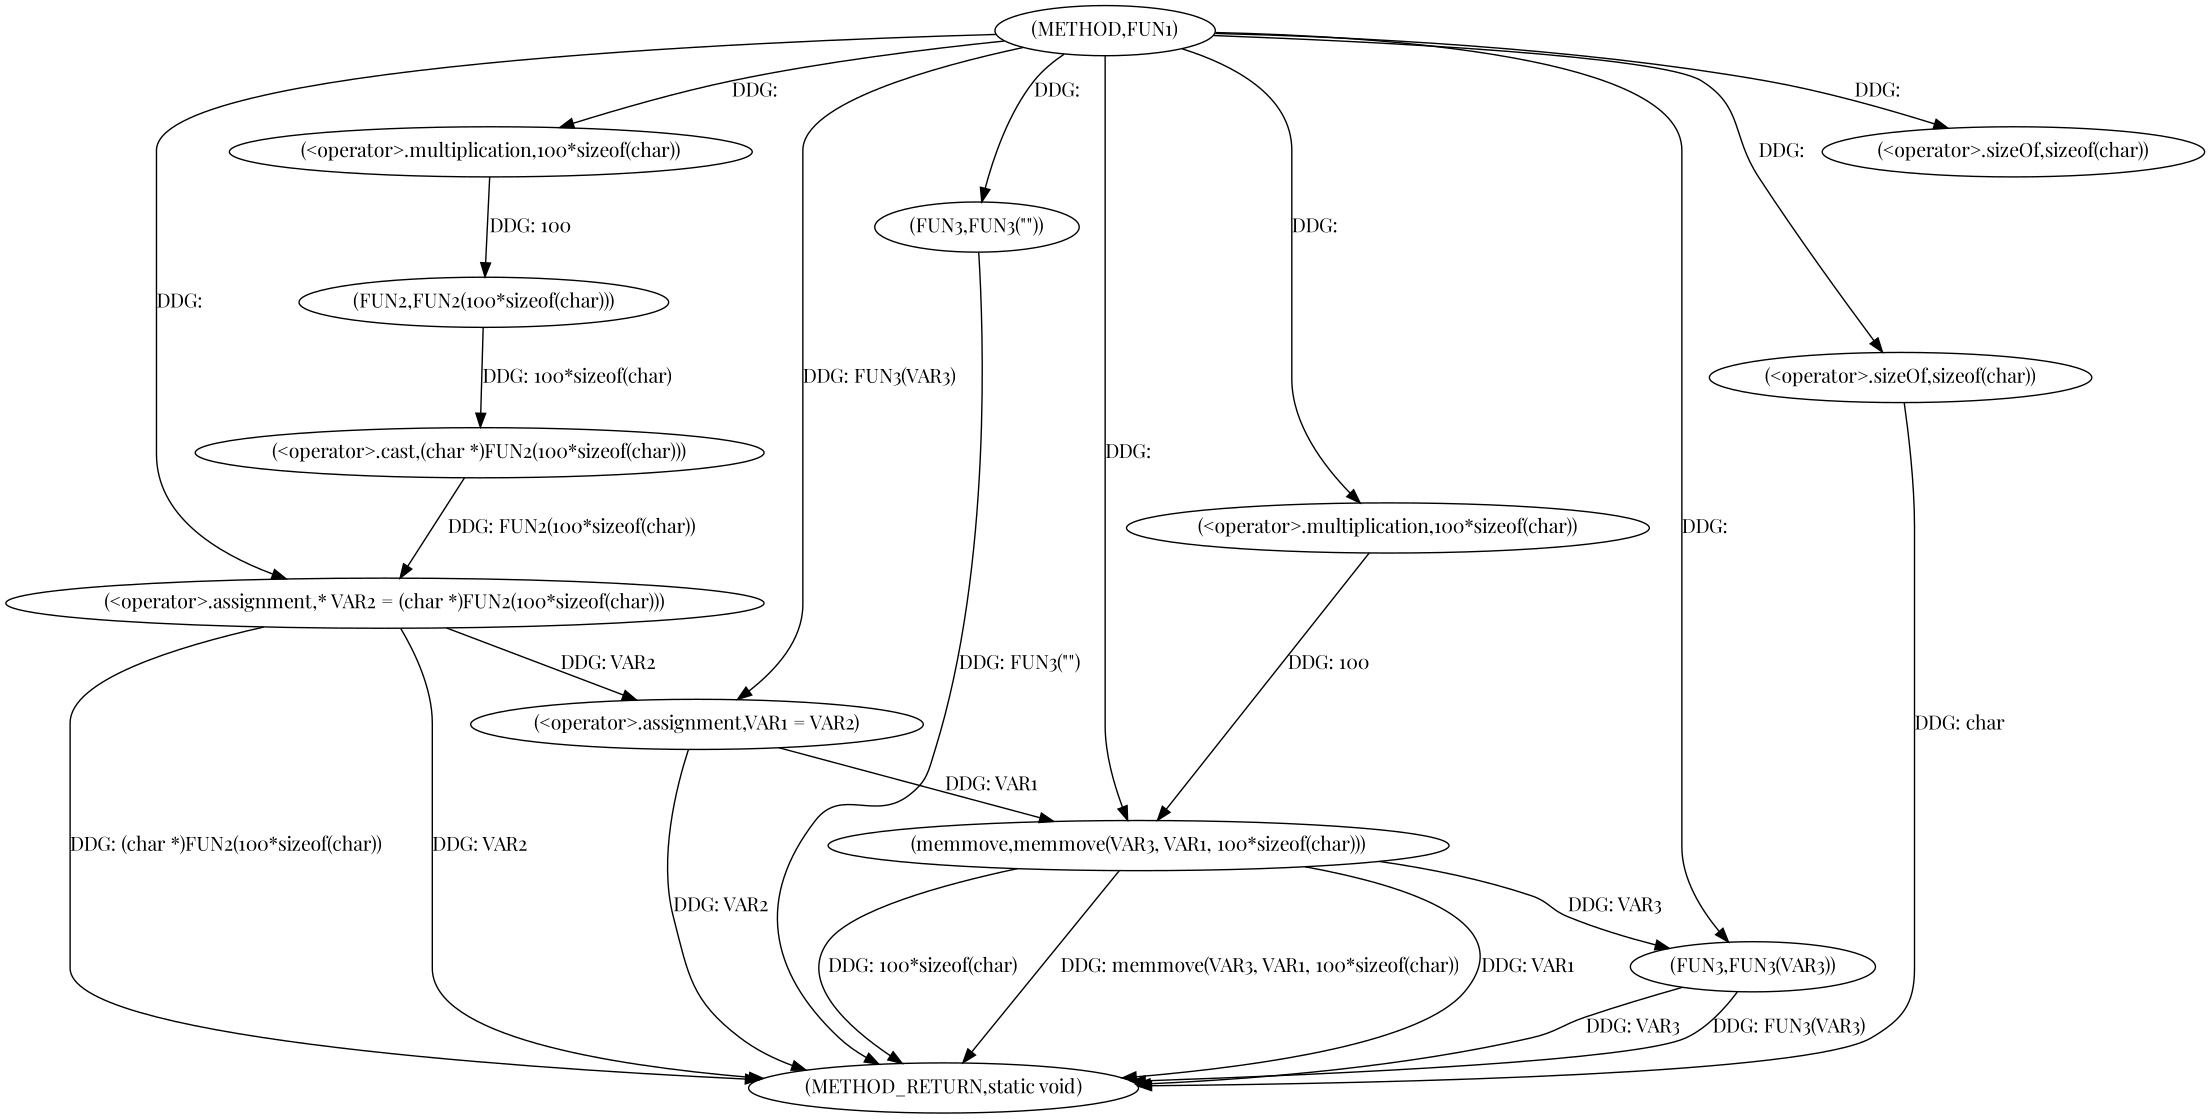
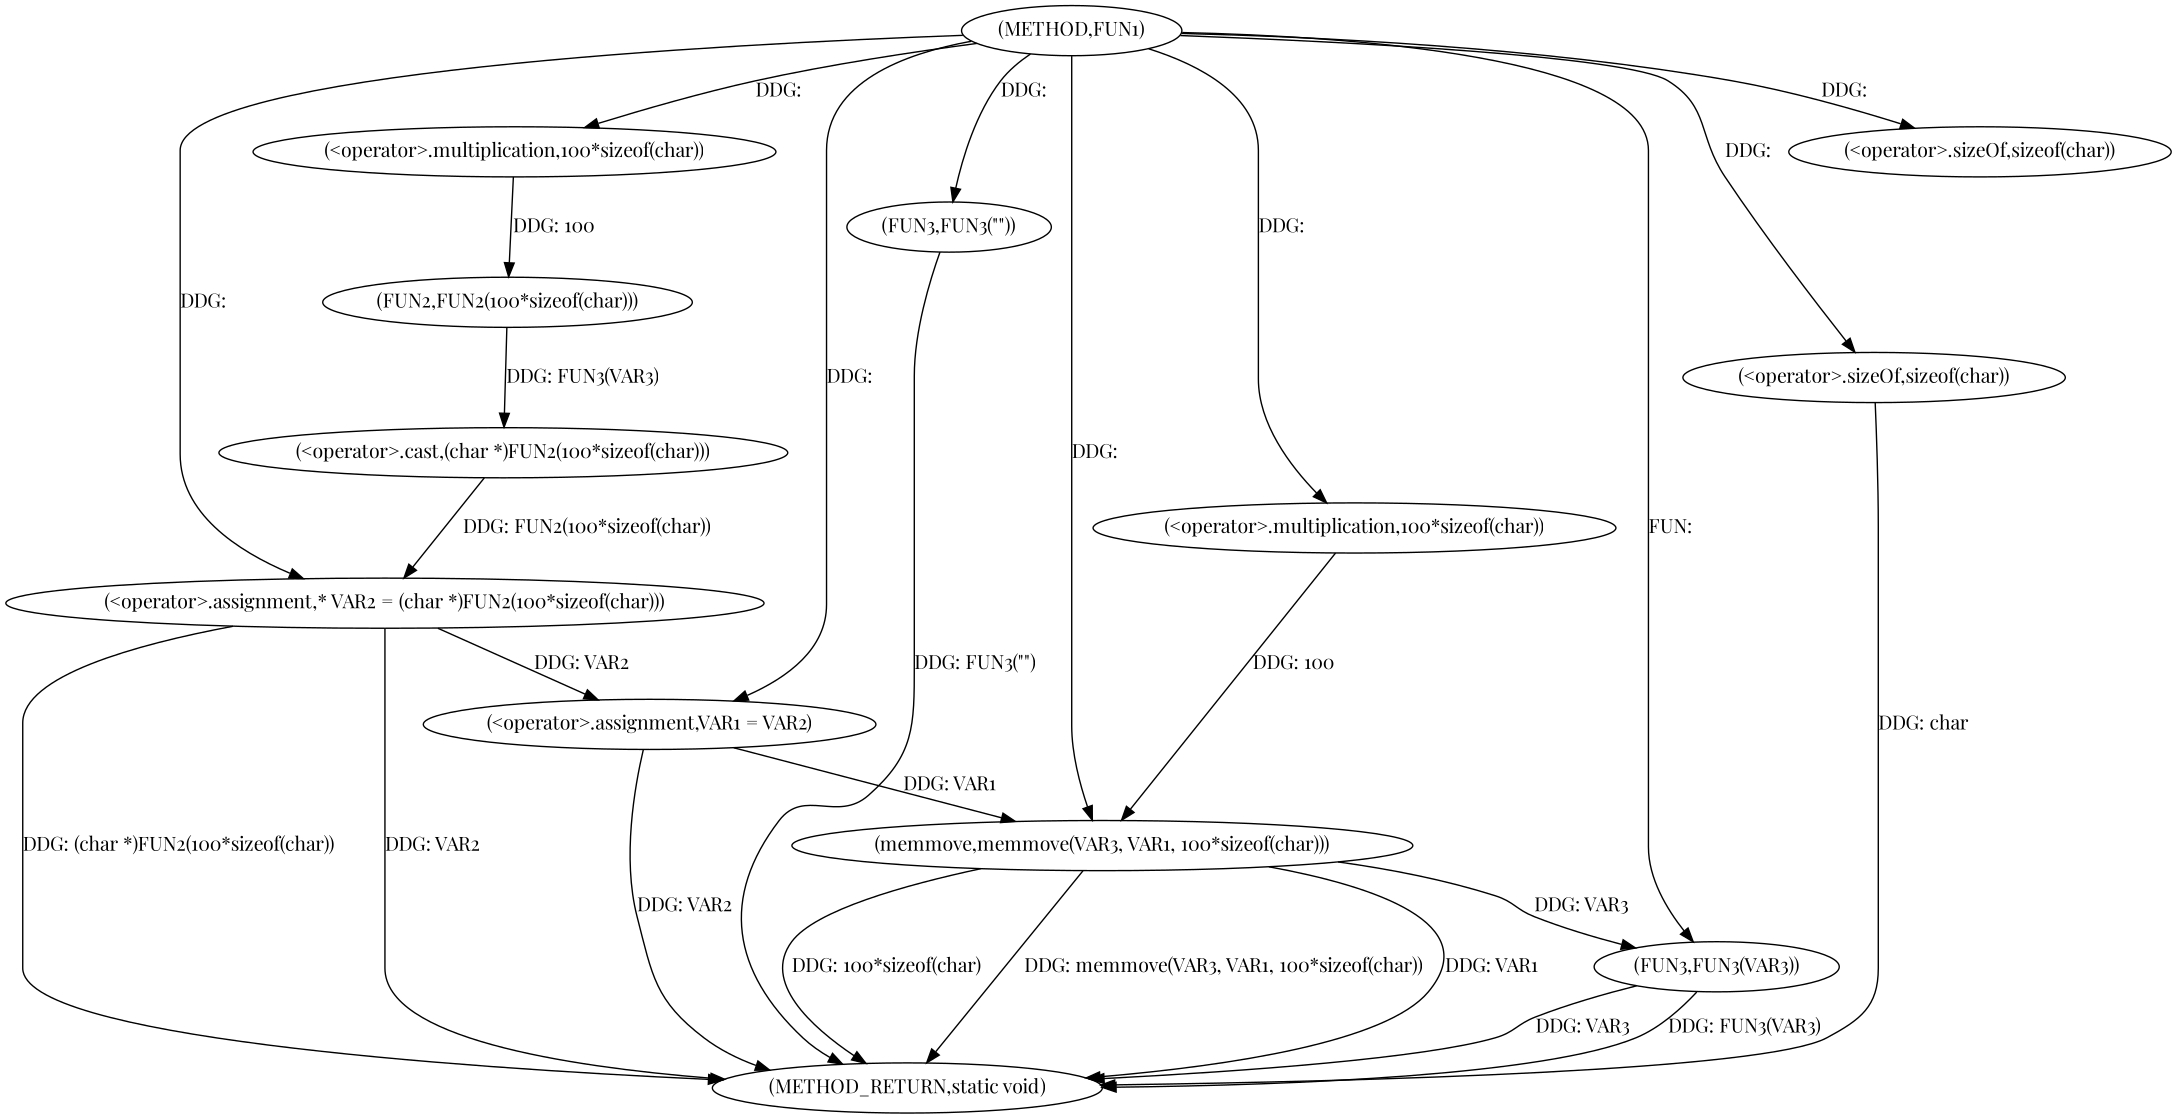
edge "(FUN2,FUN2(100*sizeof(char)))" -> "(<operator>.cast,(char *)FUN2(100*sizeof(char)))": label "DDG: 100*sizeof(char)" -> "DDG: FUN3(VAR3)"
edge "(METHOD,FUN1)" -> "(<operator>.assignment,VAR1 = VAR2)": label "DDG: FUN3(VAR3)" -> "DDG: "
edge "(METHOD,FUN1)" -> "(FUN3,FUN3(VAR3))": label "DDG: " -> "FUN: "
